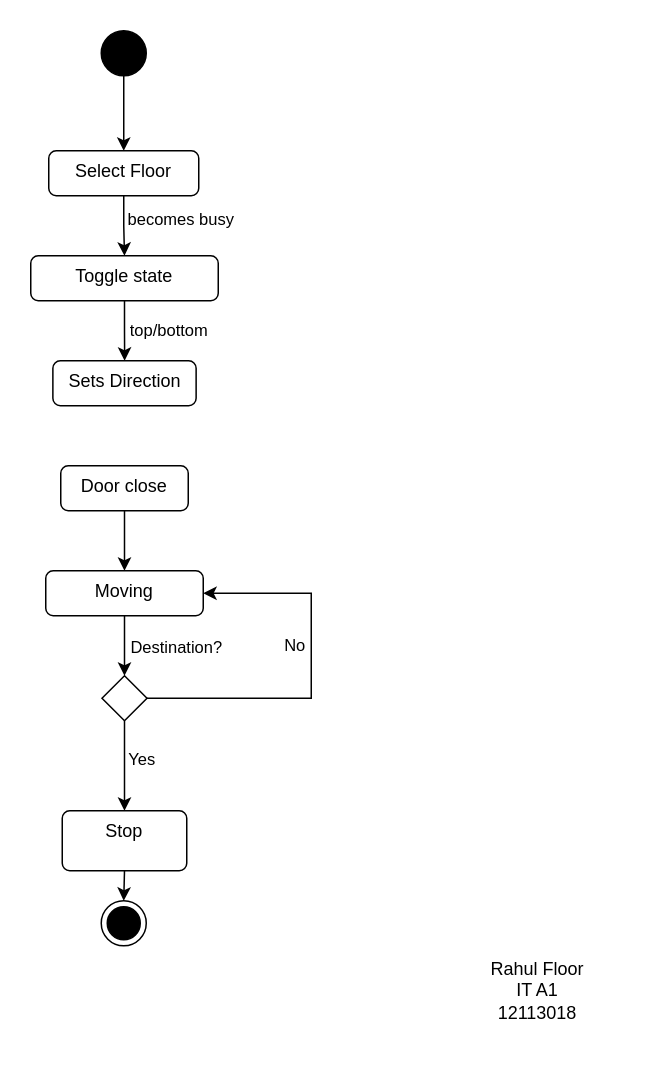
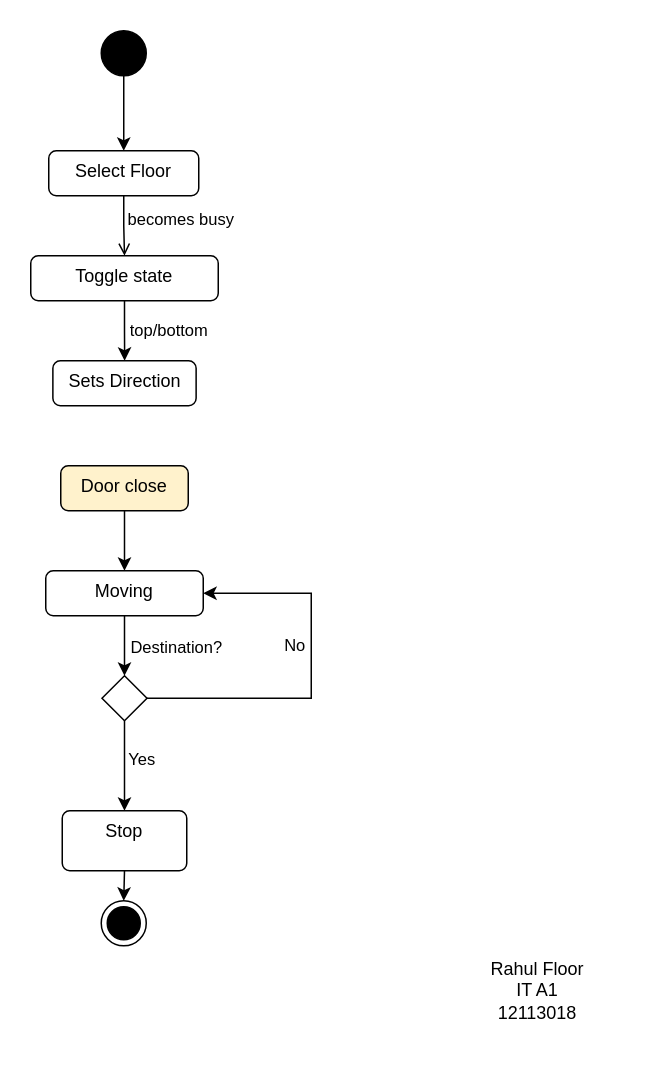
edge "Select Floor" -> "Toggle state": arrowhead classic -> open
node "Door close": fillcolor #ffffff -> #fff2cc
